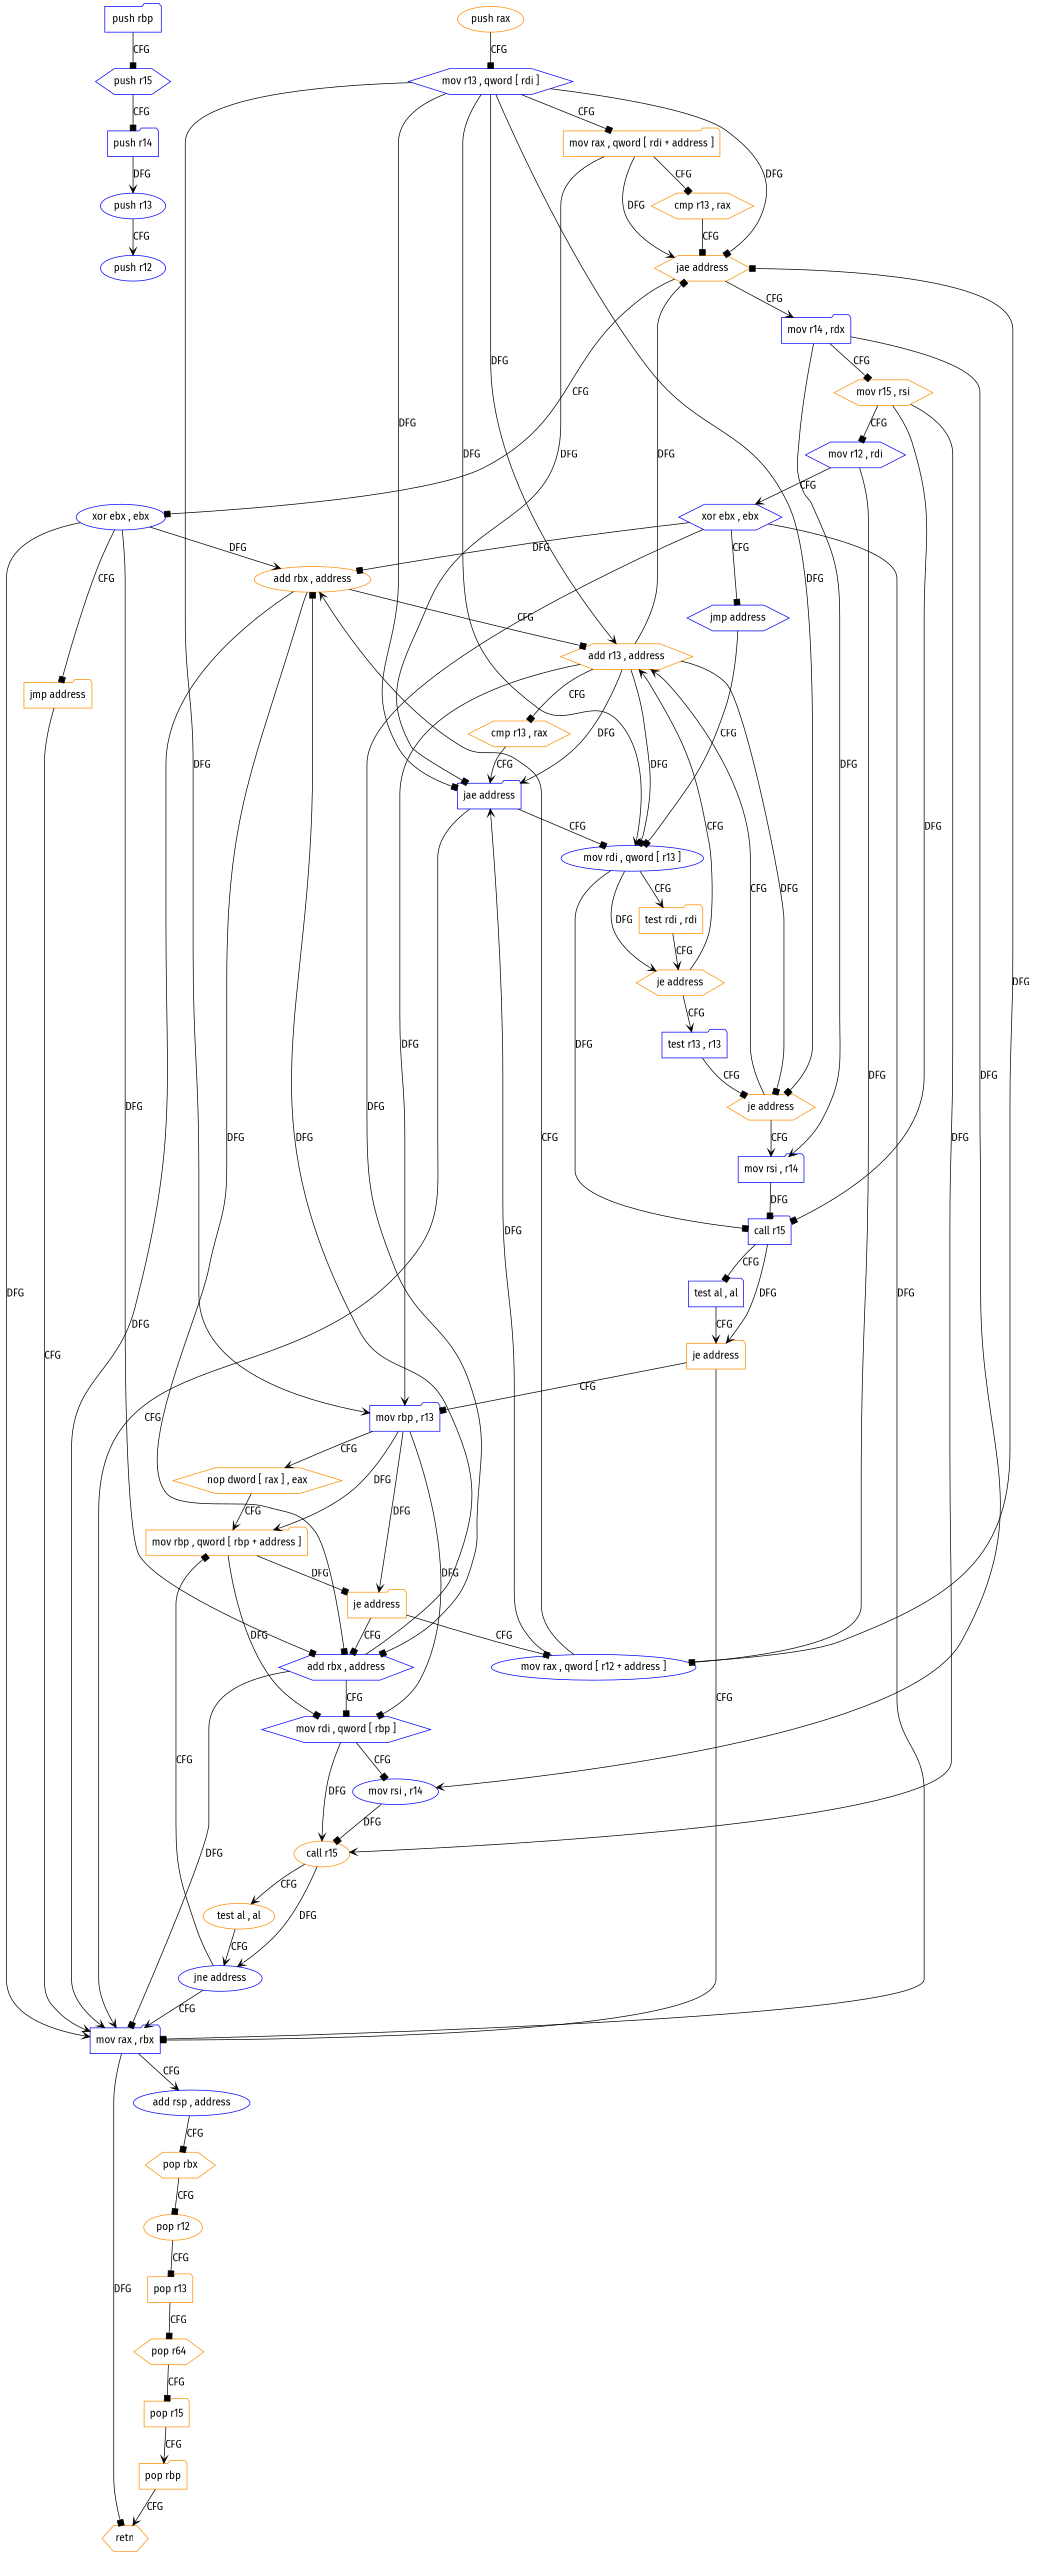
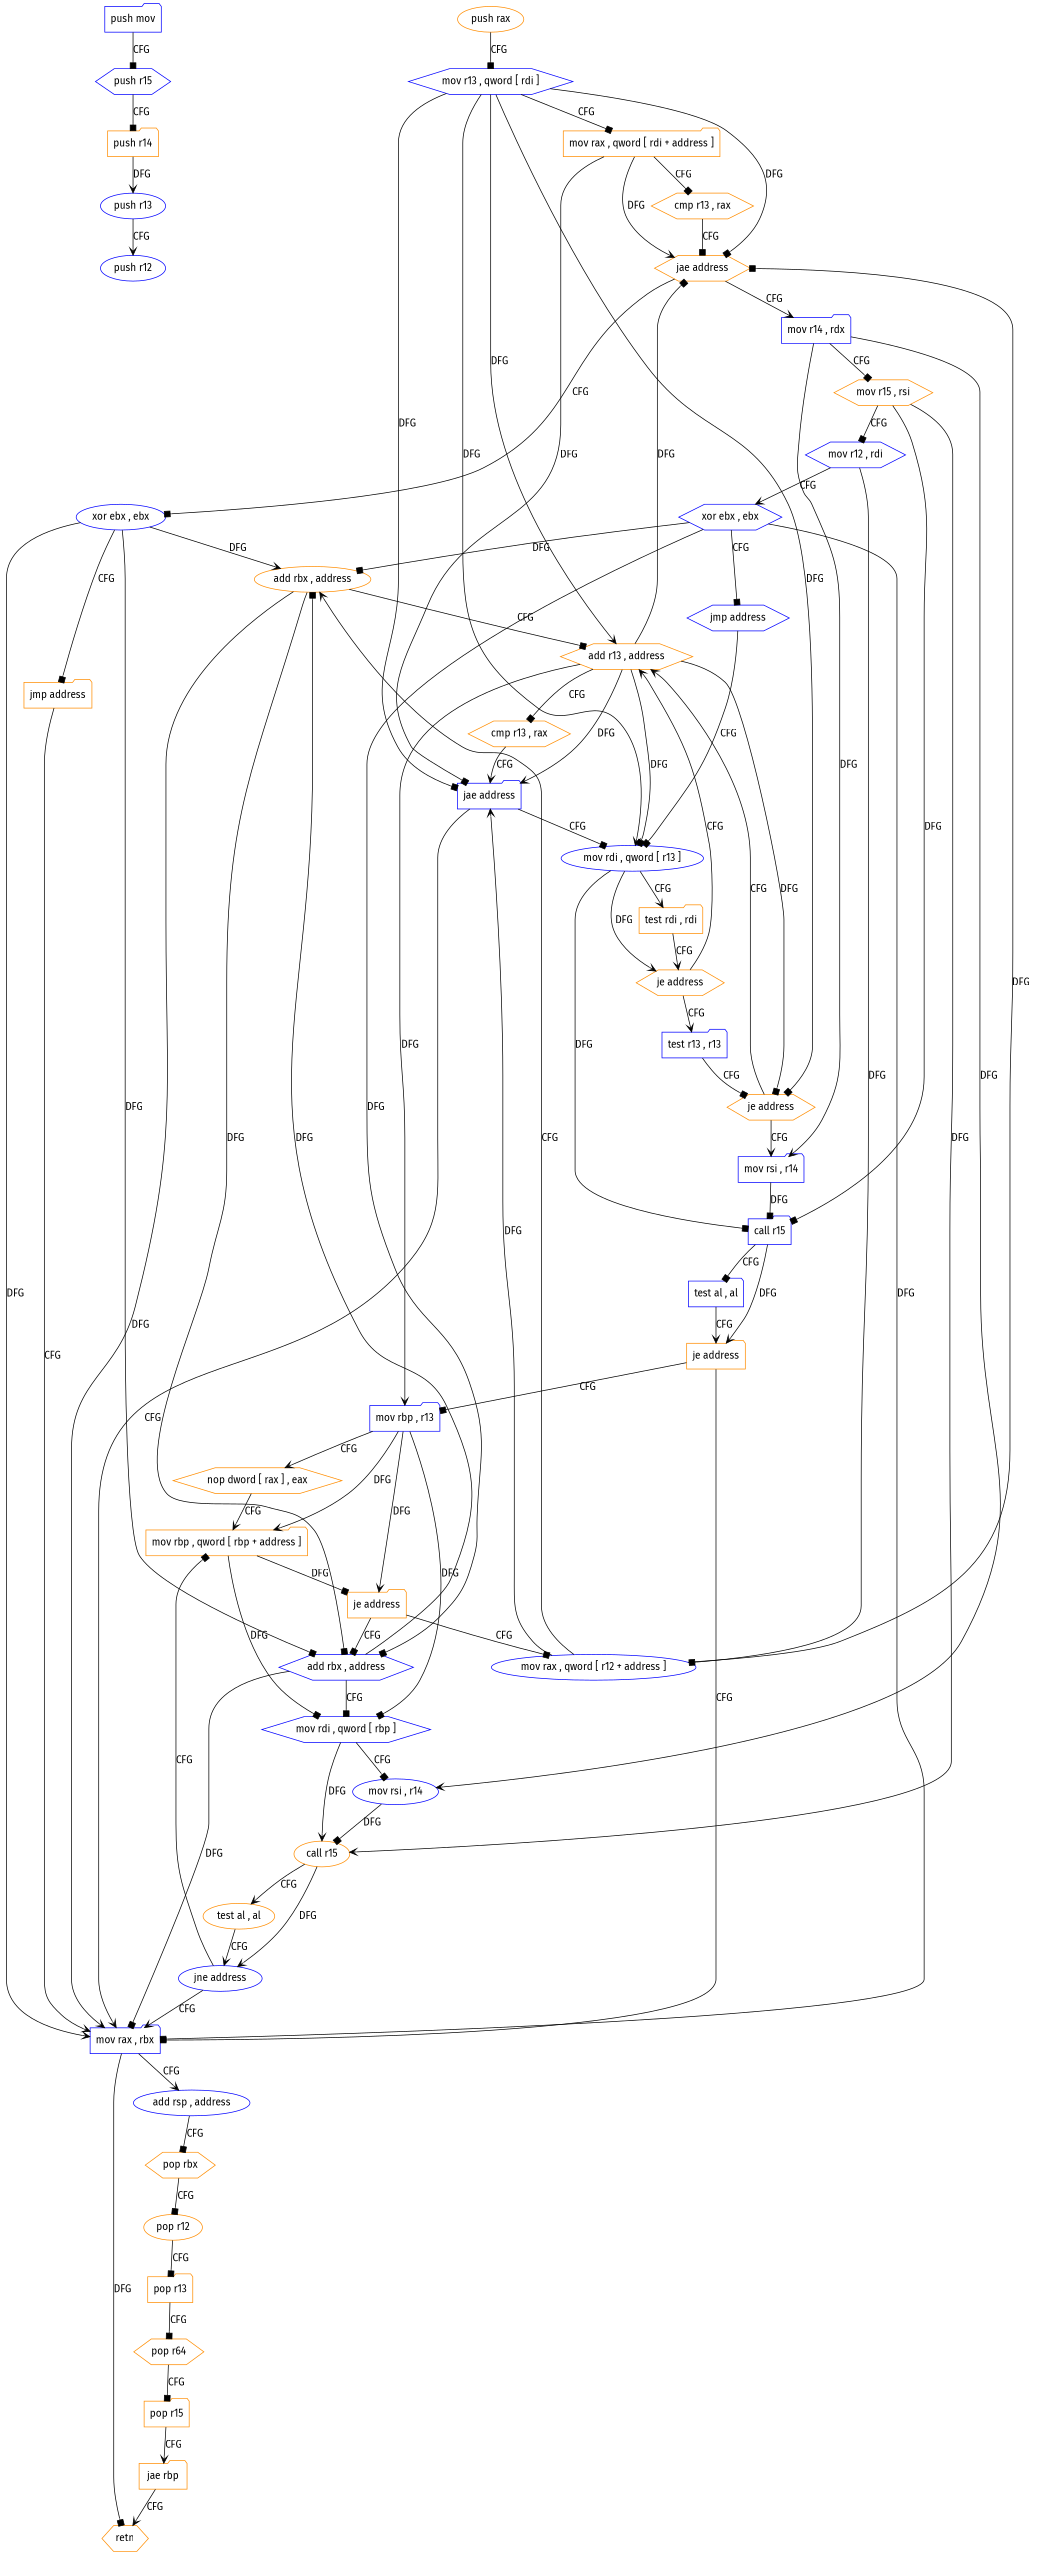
node "push rbp": label "push rbp" -> "push mov"
node "push r14": color blue -> darkorange
edge "mov r13 , qword [ rdi ]" -> "mov rbp , r13": removed, label "DFG"
node "pop rbp": label "pop rbp" -> "jae rbp"
